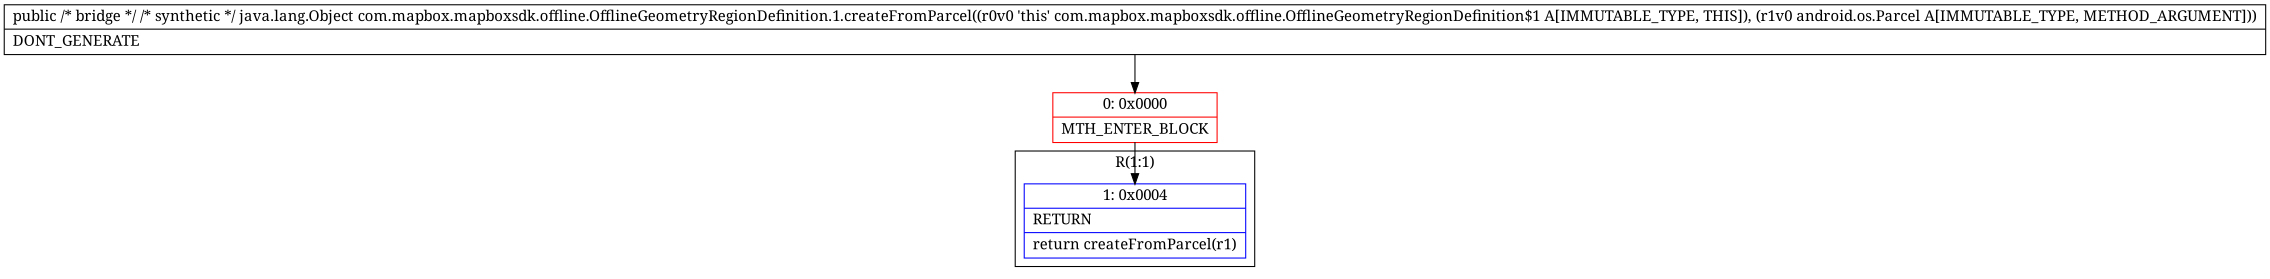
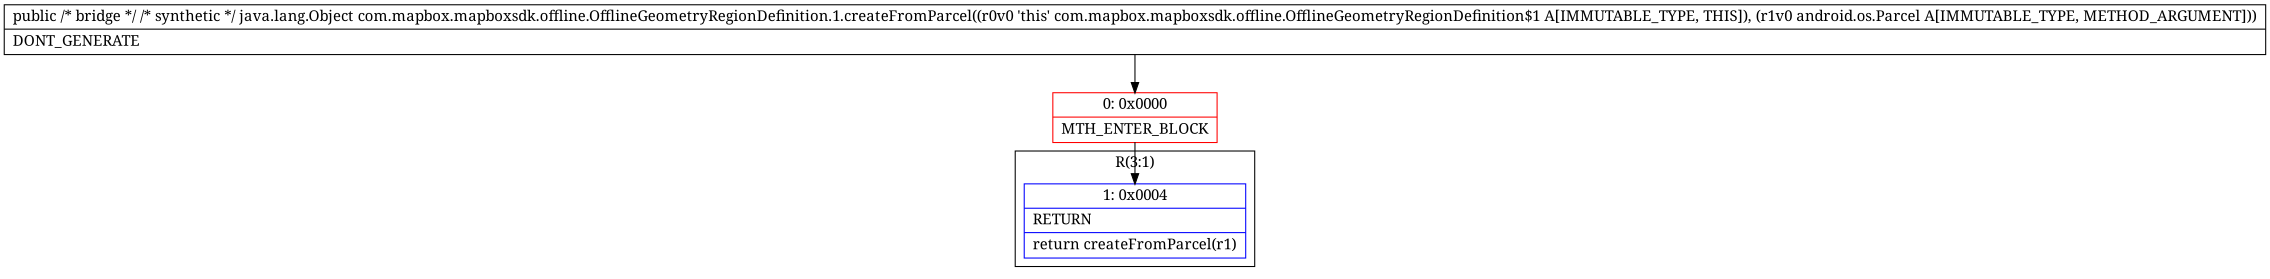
cluster "R(1:1)": label "R(1:1)" -> "R(3:1)"
